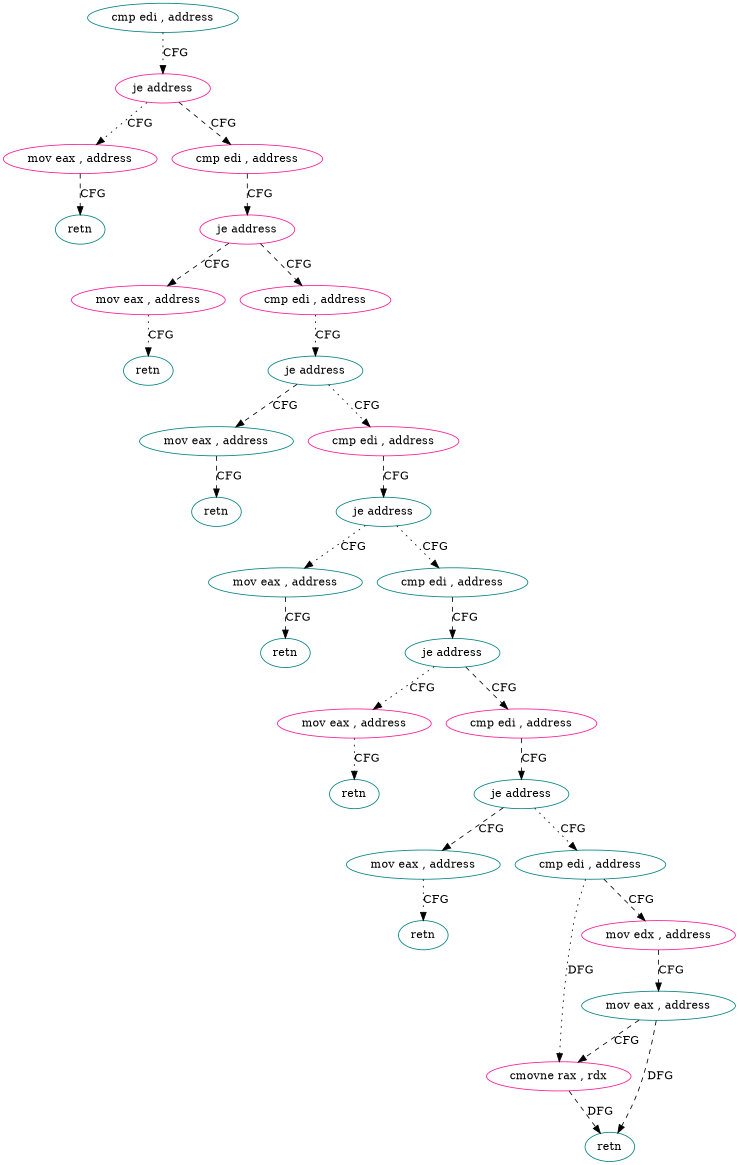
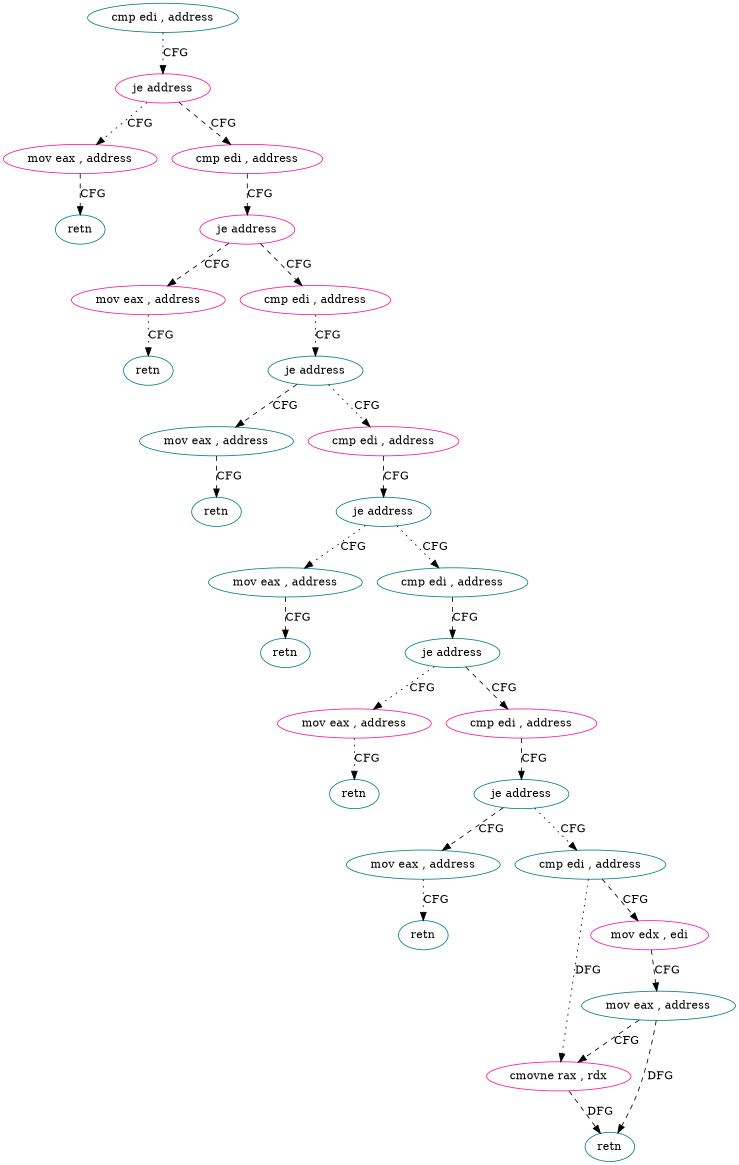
node "mov edx , address": label "mov edx , address" -> "mov edx , edi"
